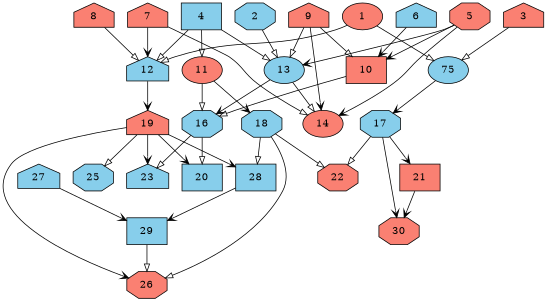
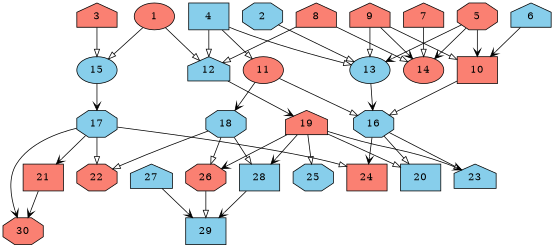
edge "7" -> "12": removed
node "75": label "75" -> "15"
edge "13" -> "14": now "8" -> "14"
edge "19" -> "20": arrowhead vee -> onormal
node "24": added
edge "29" -> "26": reversed
